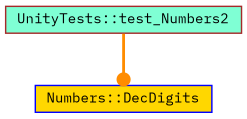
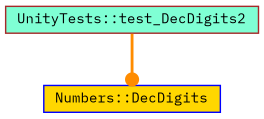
node "UnityTests::test_Numbers2": label "UnityTests::test_Numbers2" -> "UnityTests::test_DecDigits2"
